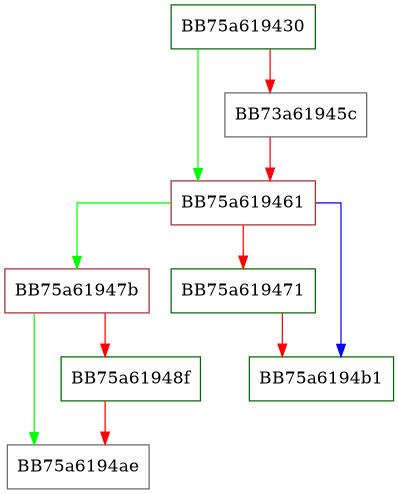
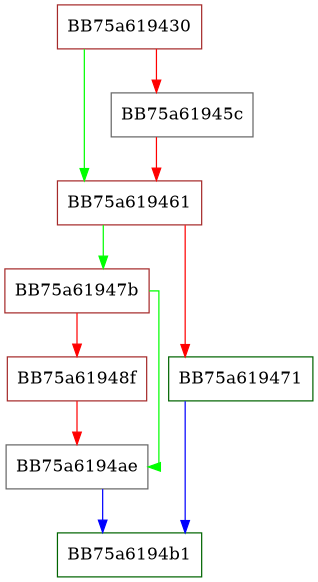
node "BB75a619430": color darkgreen -> brown
node "BB73a61945c": label "BB73a61945c" -> "BB75a61945c"
edge "BB75a619461" -> "BB75a6194b1": now "BB75a6194ae" -> "BB75a6194b1"
edge "BB75a619471" -> "BB75a6194b1": color red -> blue
node "BB75a61948f": color darkgreen -> brown
